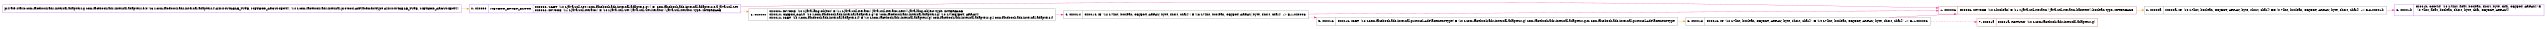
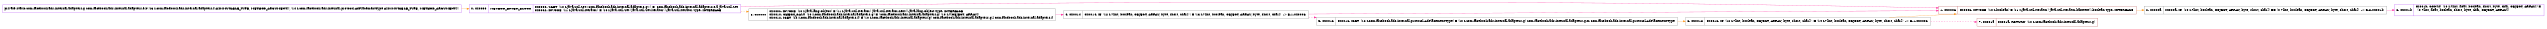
edge "6: 0x0018" -> "1: 0x0006": color deeppink -> darkorange
